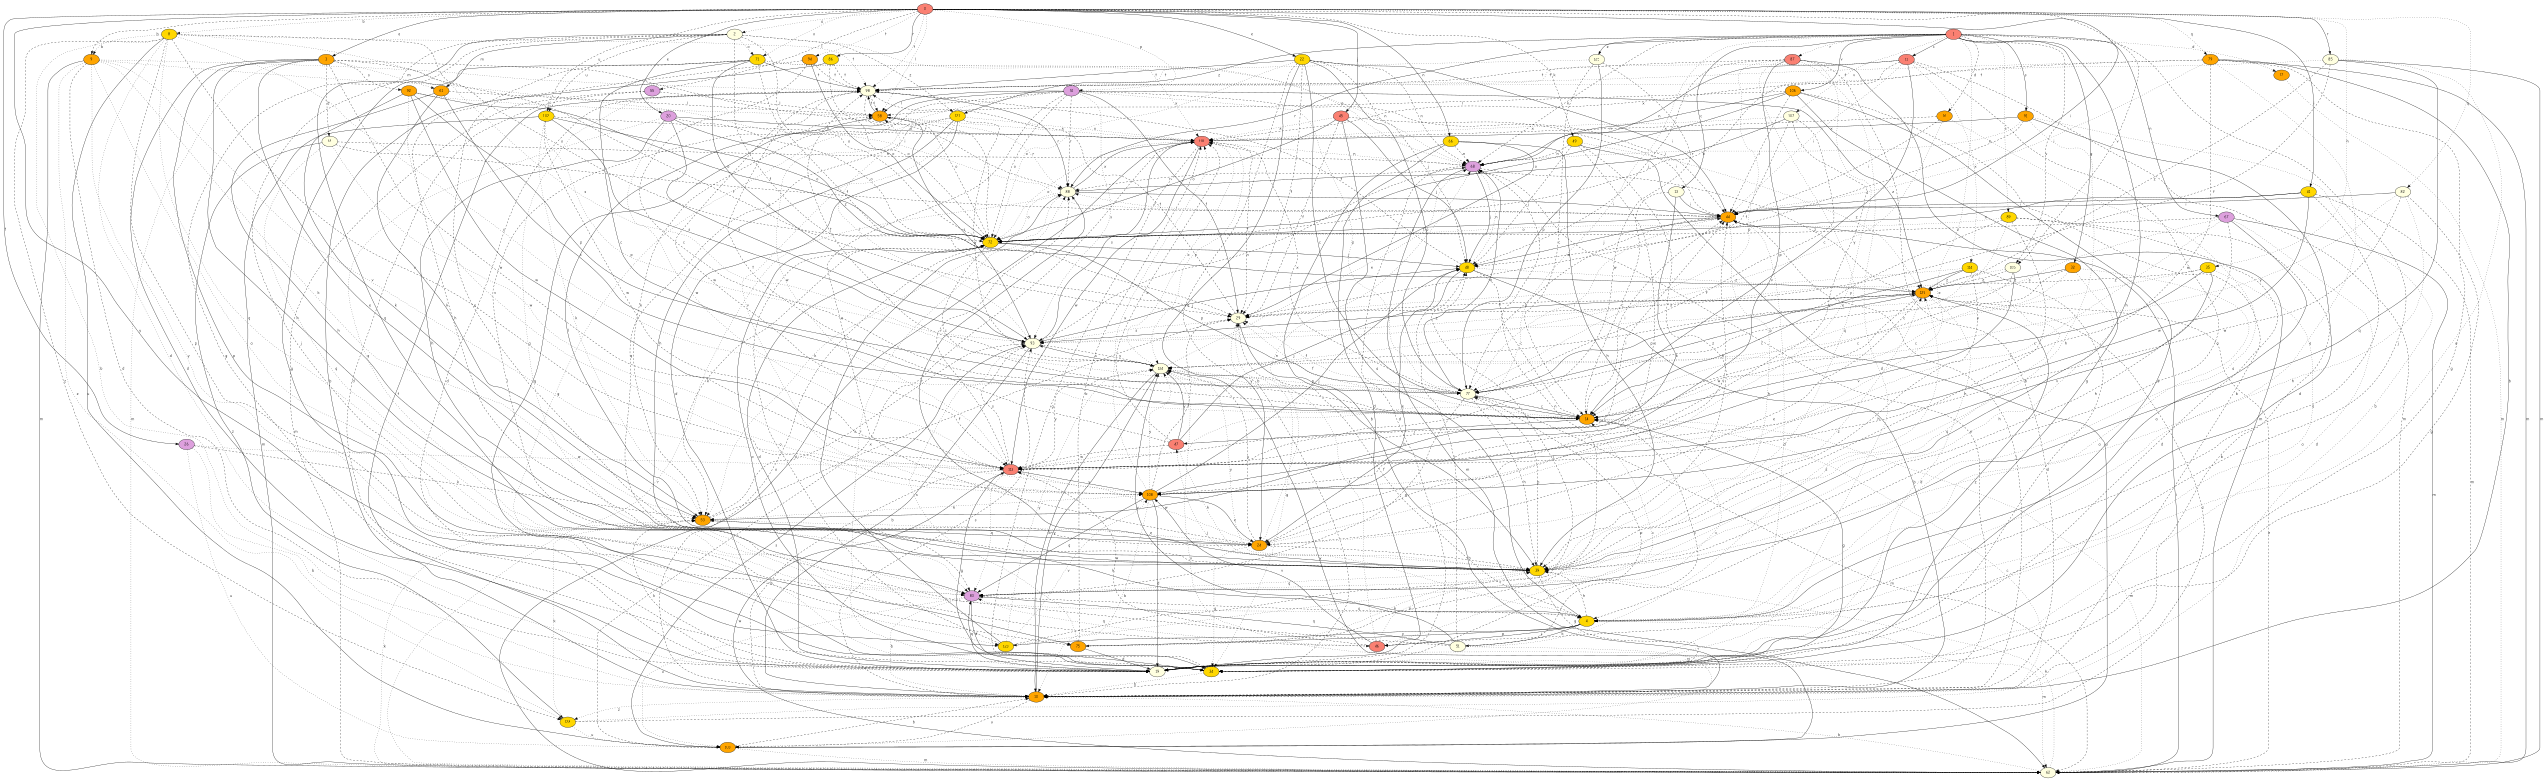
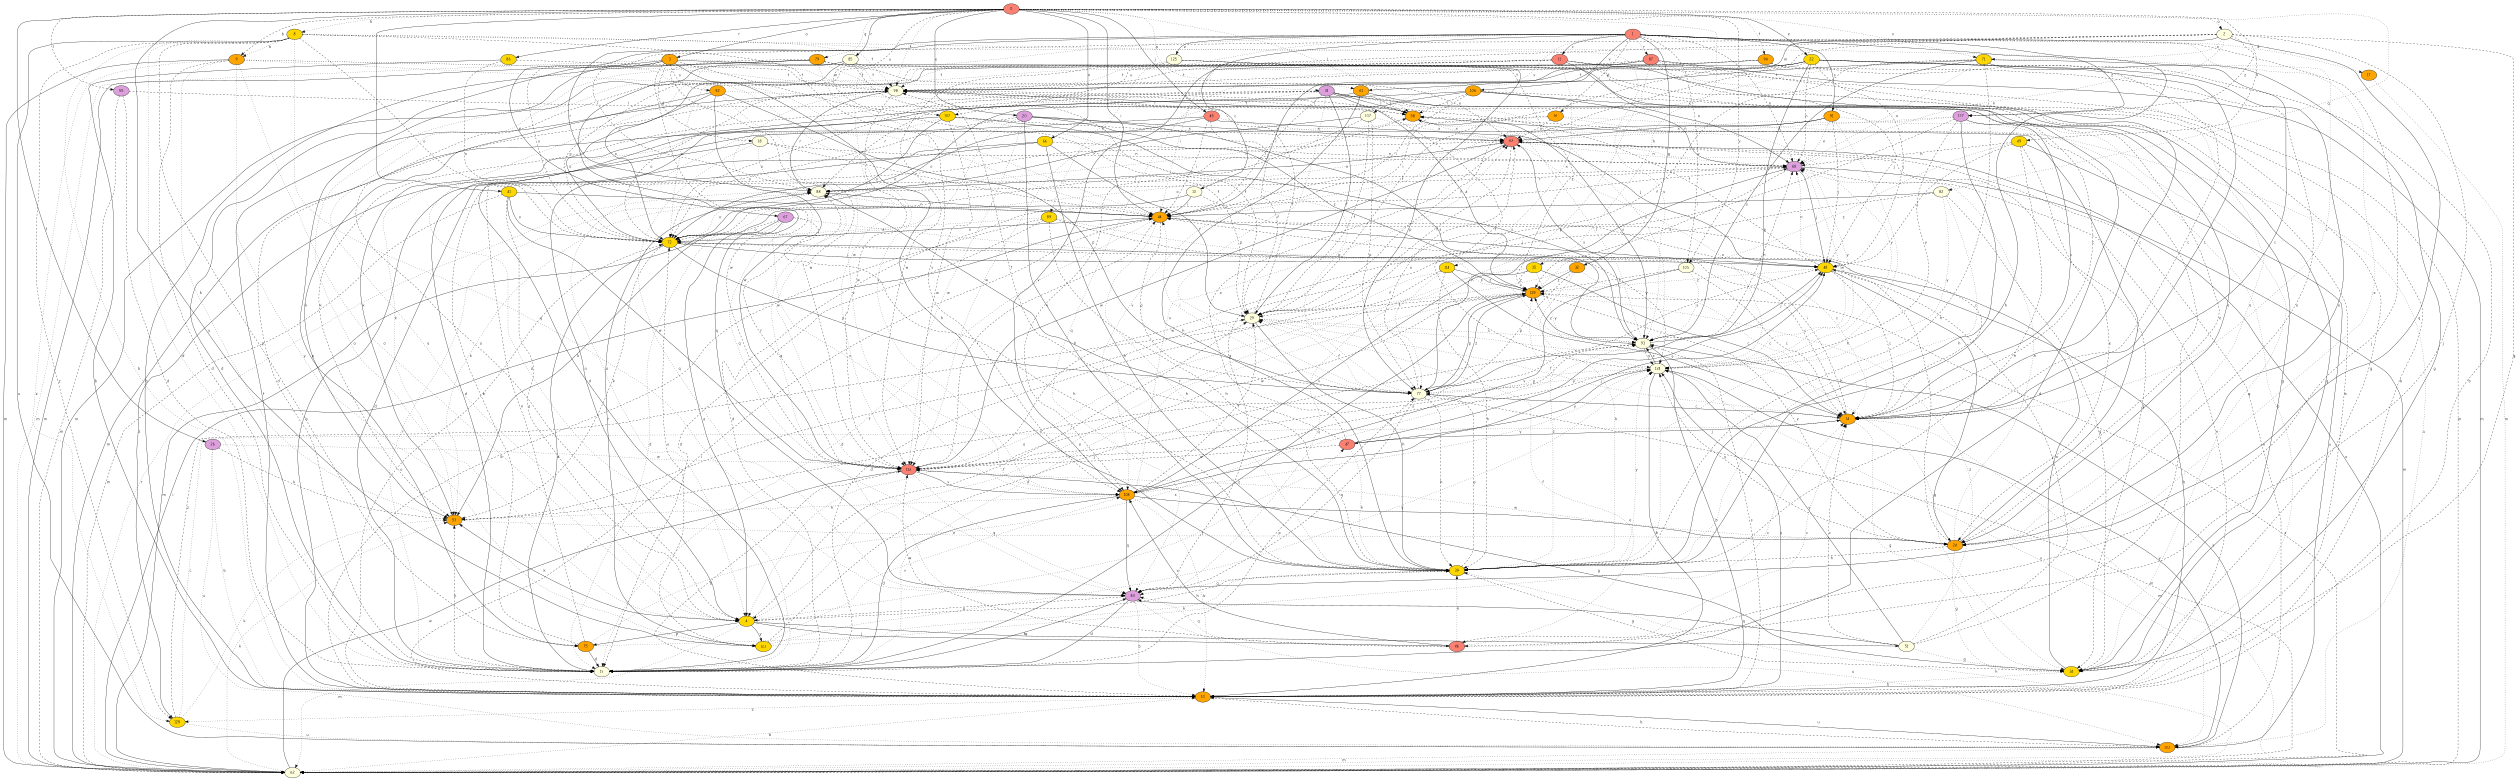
node "127": fillcolor gold -> plum
edge "16" -> "103": added, label "u"
edge "14" -> "34": style solid -> dotted
edge "10" -> "103": style dashed -> solid
